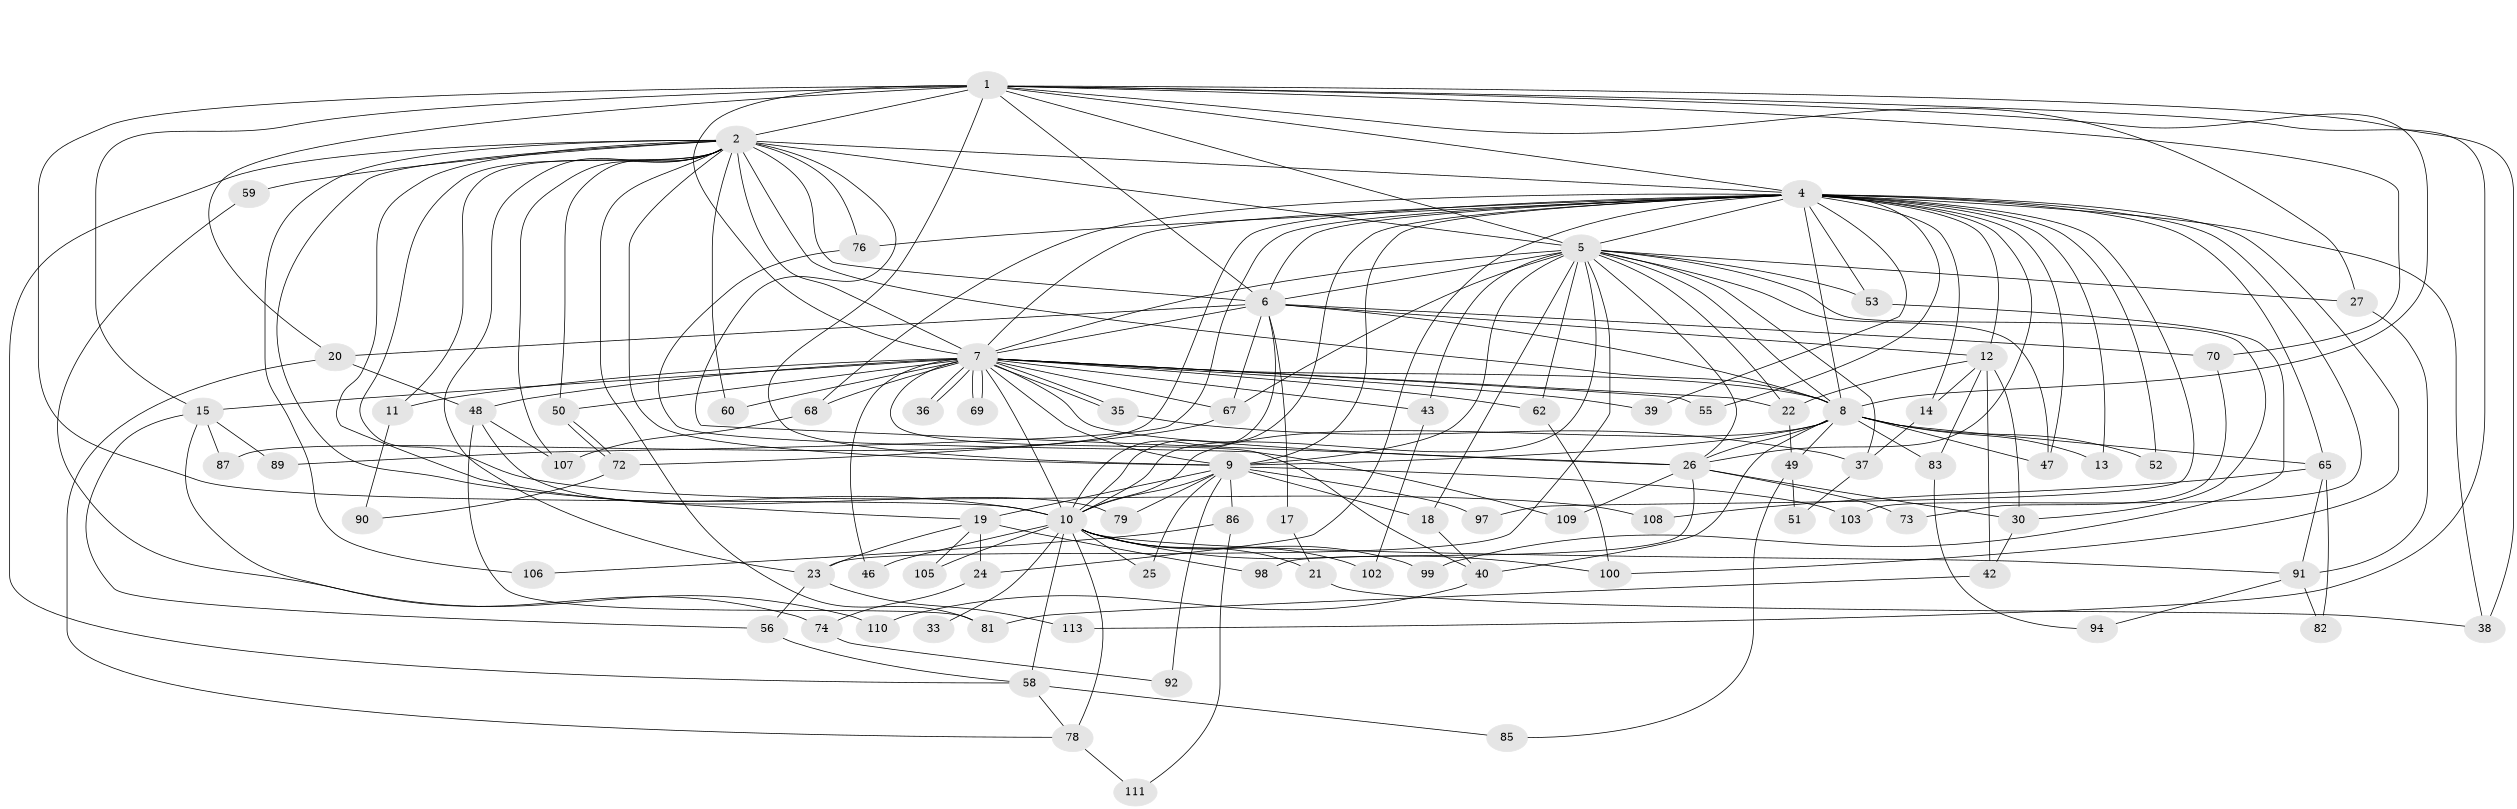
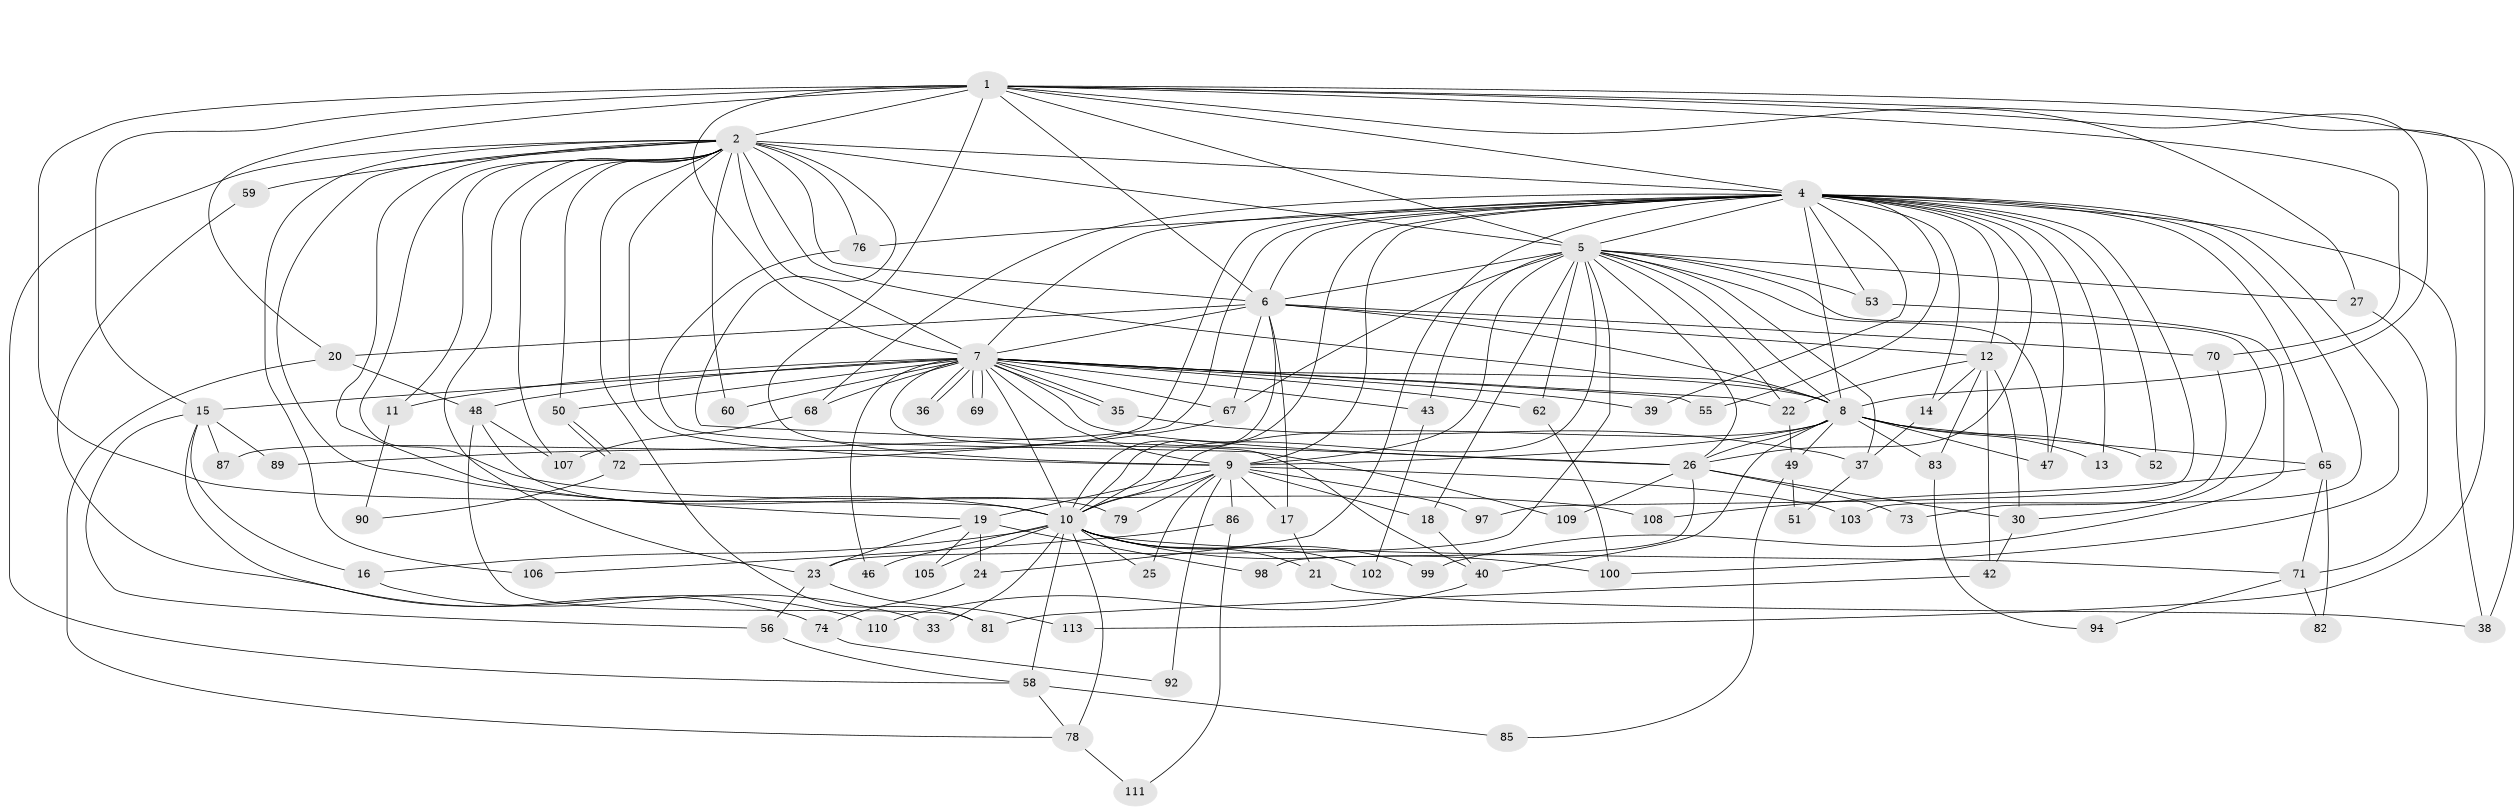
edge "5" -- "7": removed
edge "9" -- "17": added
node "16": added
node "91": label "91" -> "71"
